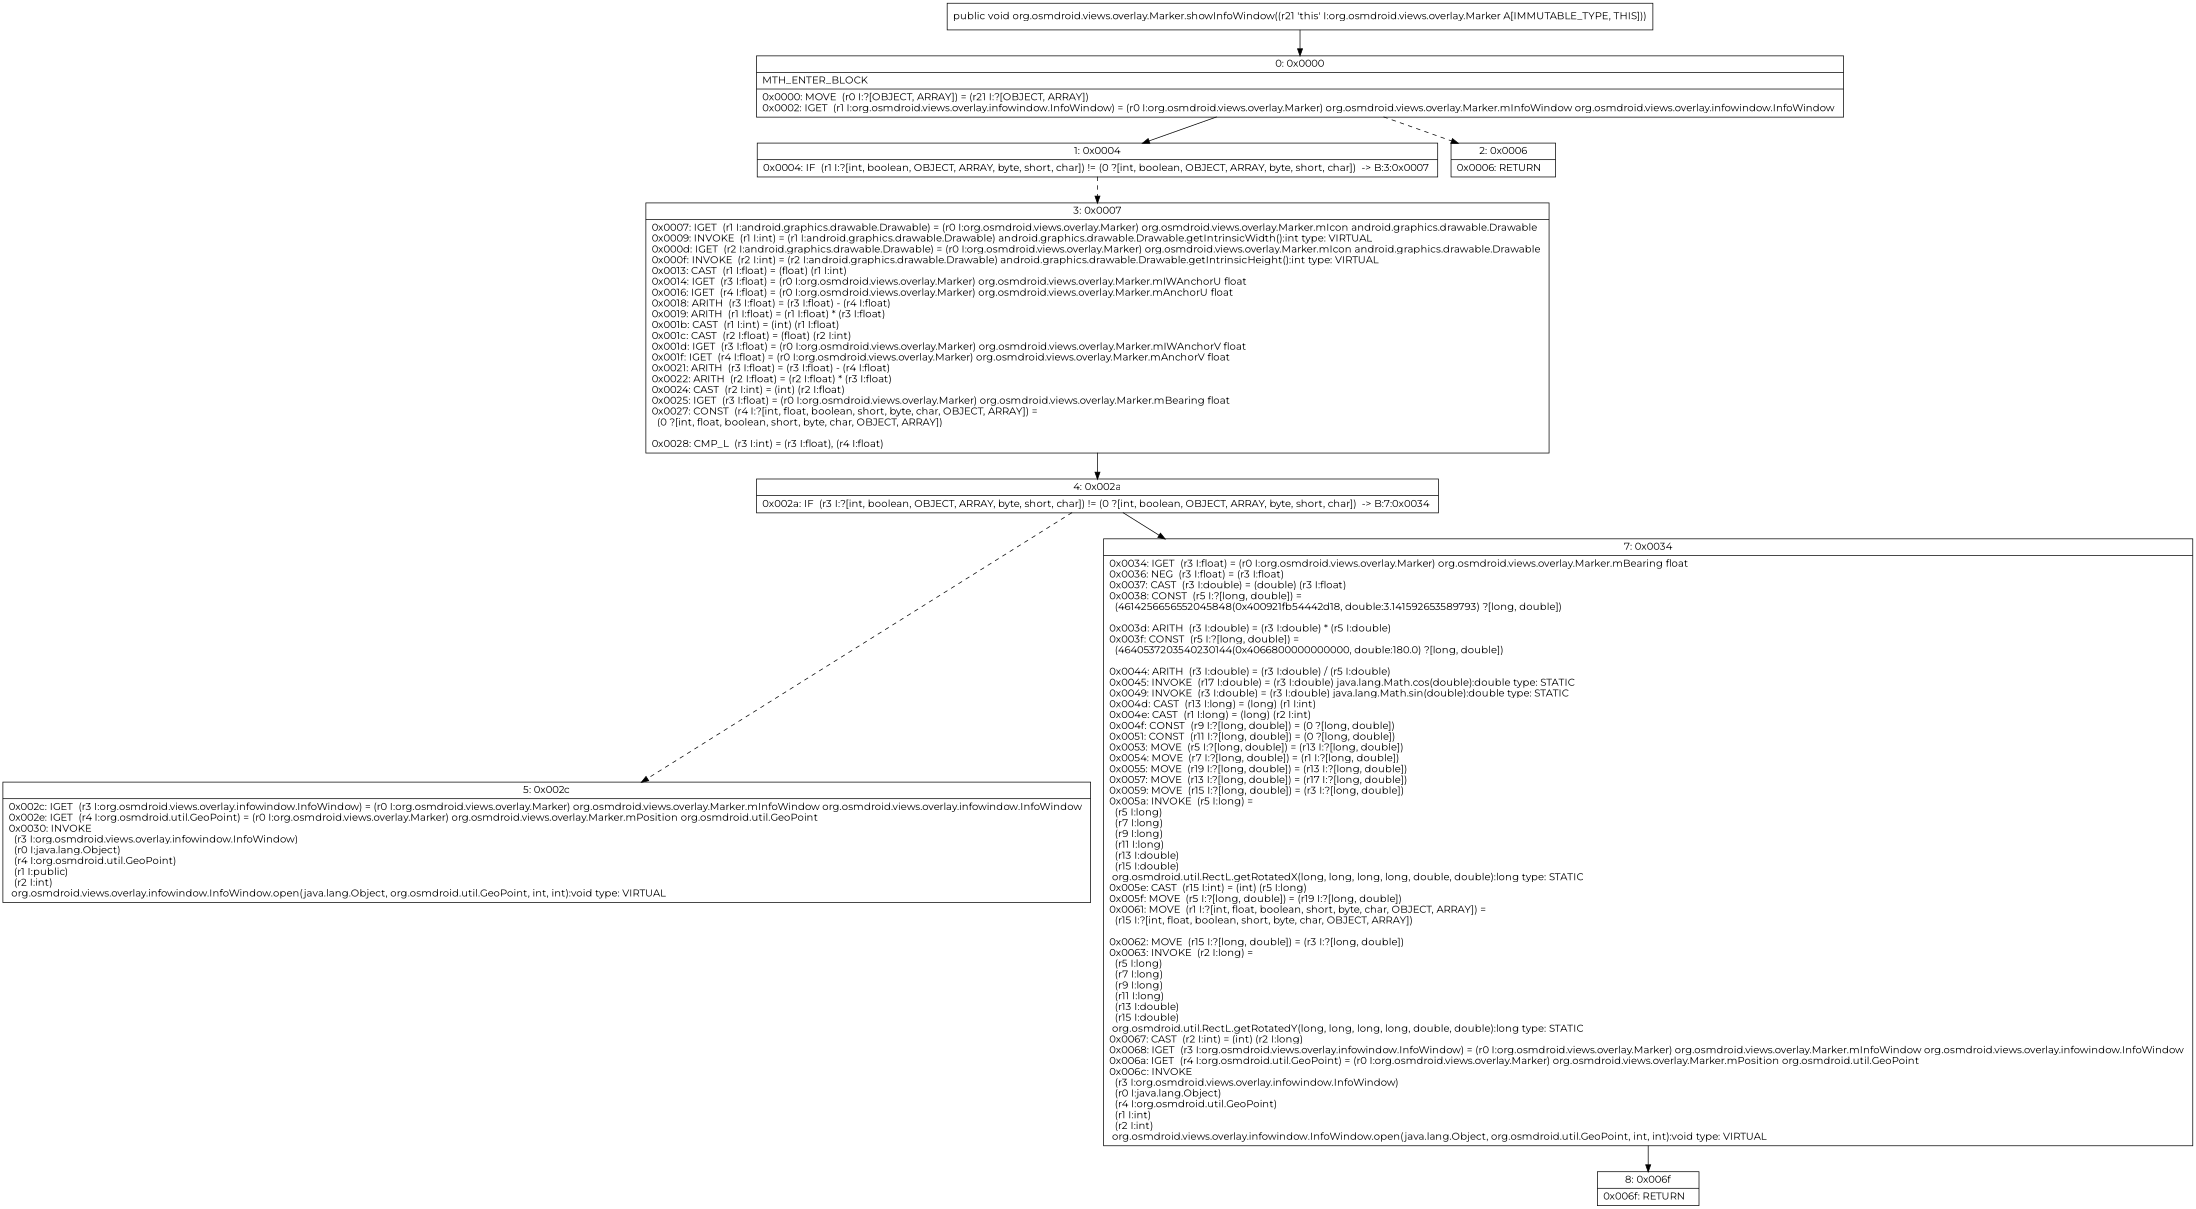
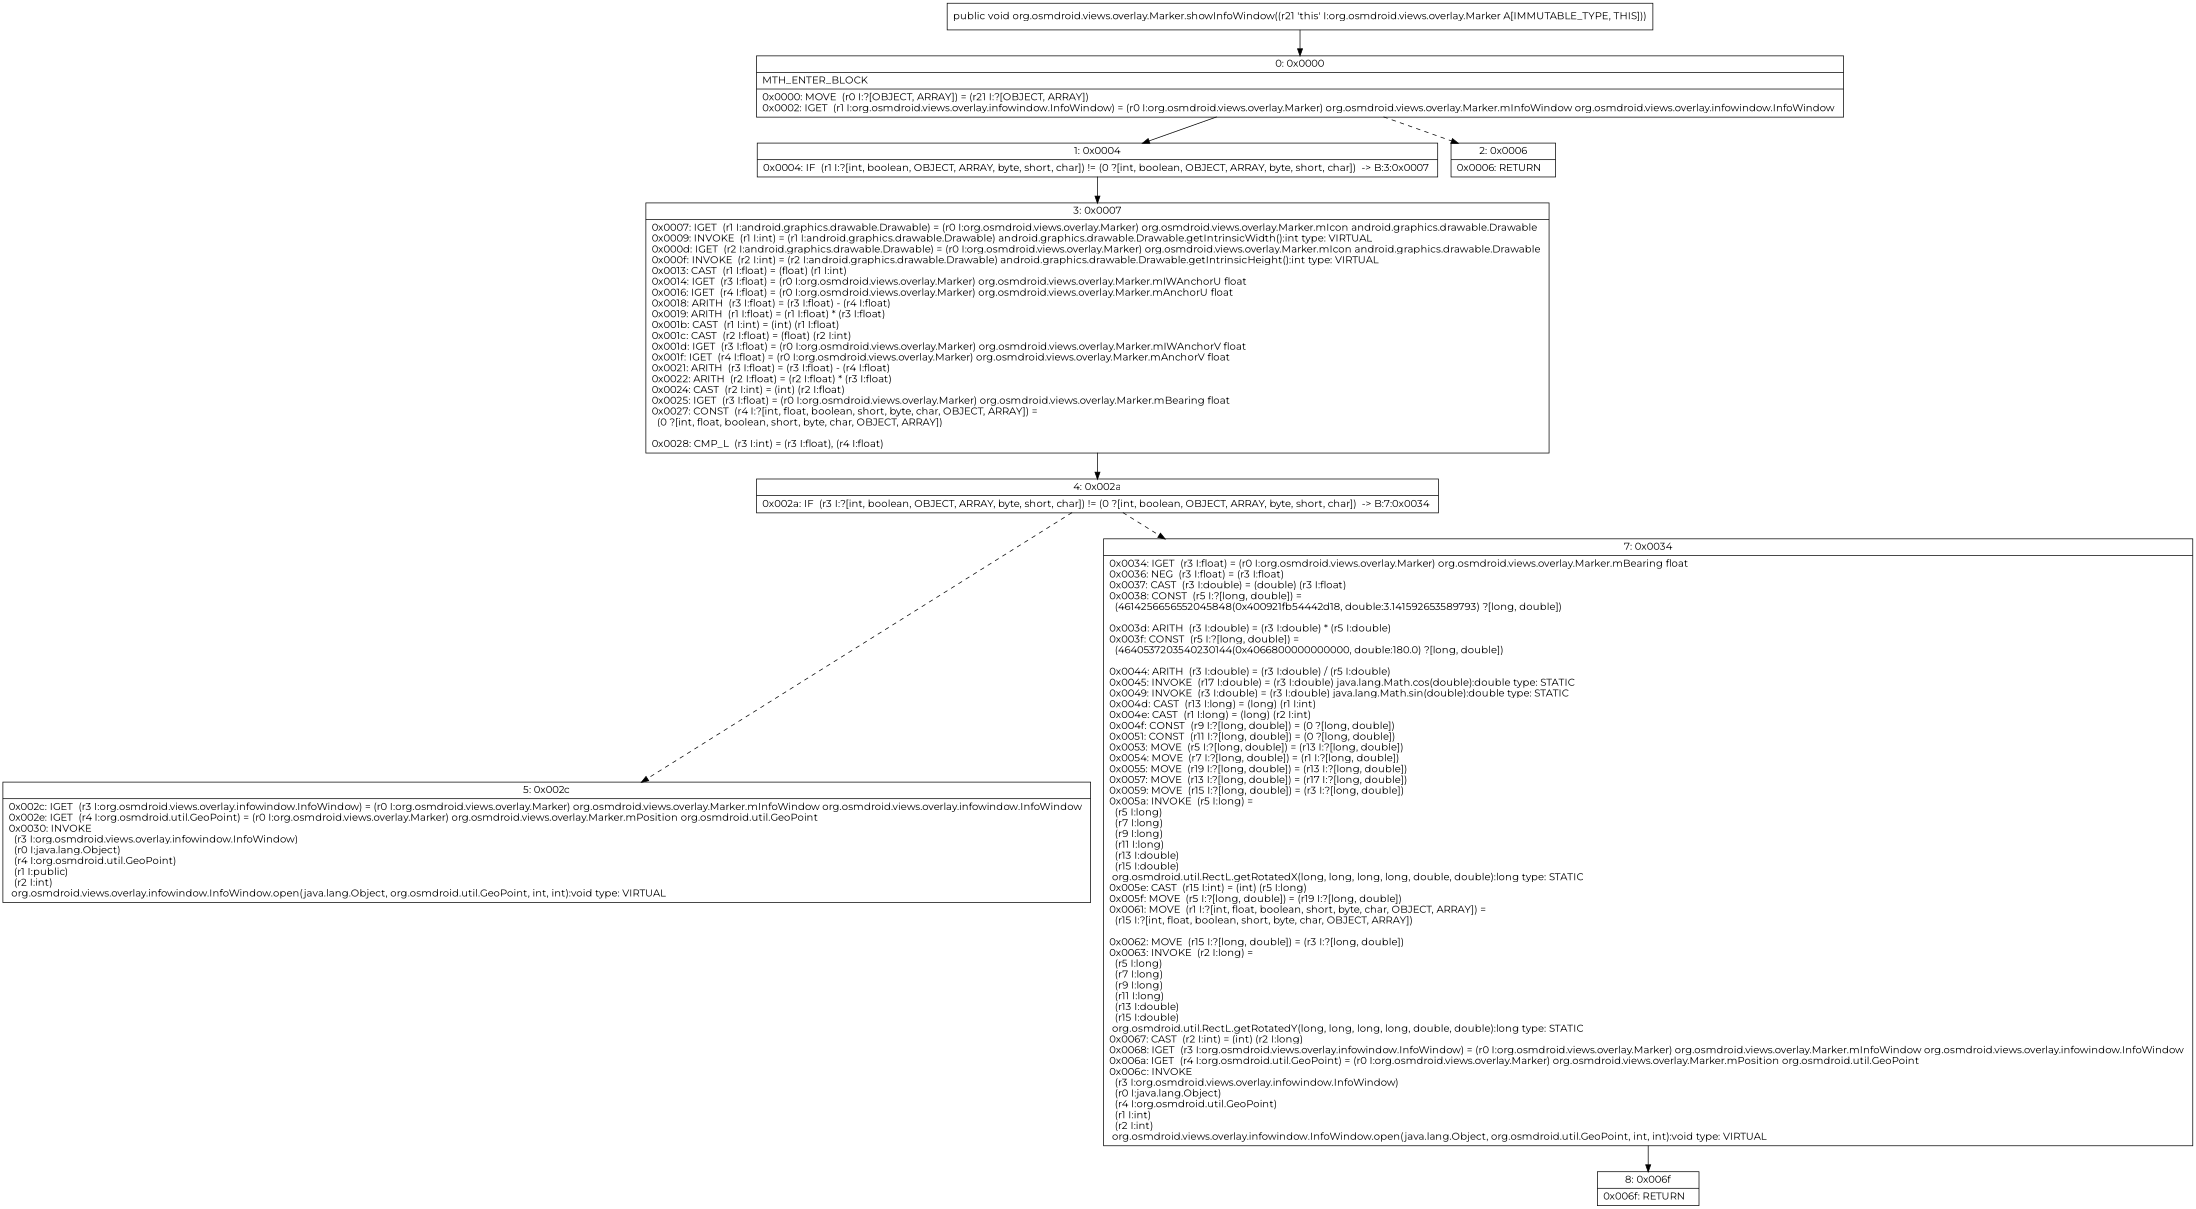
edge "1: 0x0004" -> "3: 0x0007": style dashed -> solid
edge "4: 0x002a" -> "7: 0x0034": style solid -> dashed
